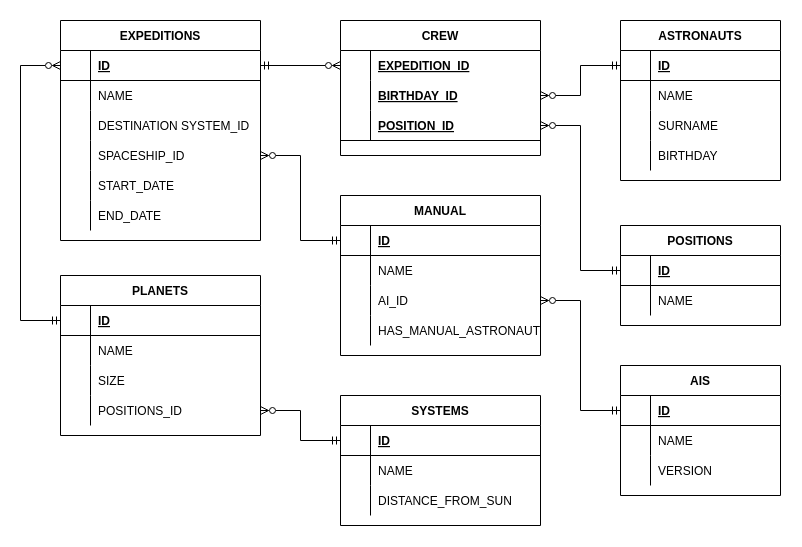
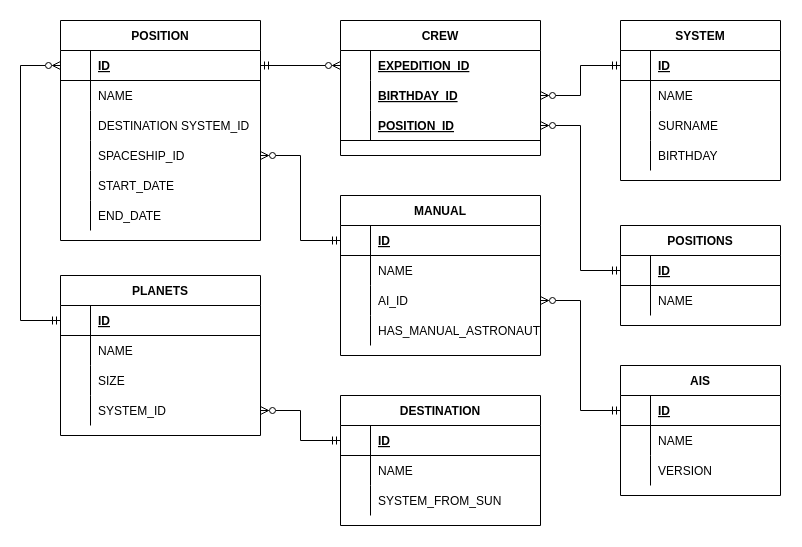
node "EXPEDITIONS": label "EXPEDITIONS" -> "POSITION"
node "ASTRONAUTS": label "ASTRONAUTS" -> "SYSTEM"
node "POSITIONS_ID": label "POSITIONS_ID" -> "SYSTEM_ID"
node "SYSTEMS": label "SYSTEMS" -> "DESTINATION"
node "DISTANCE_FROM_SUN": label "DISTANCE_FROM_SUN" -> "SYSTEM_FROM_SUN"
